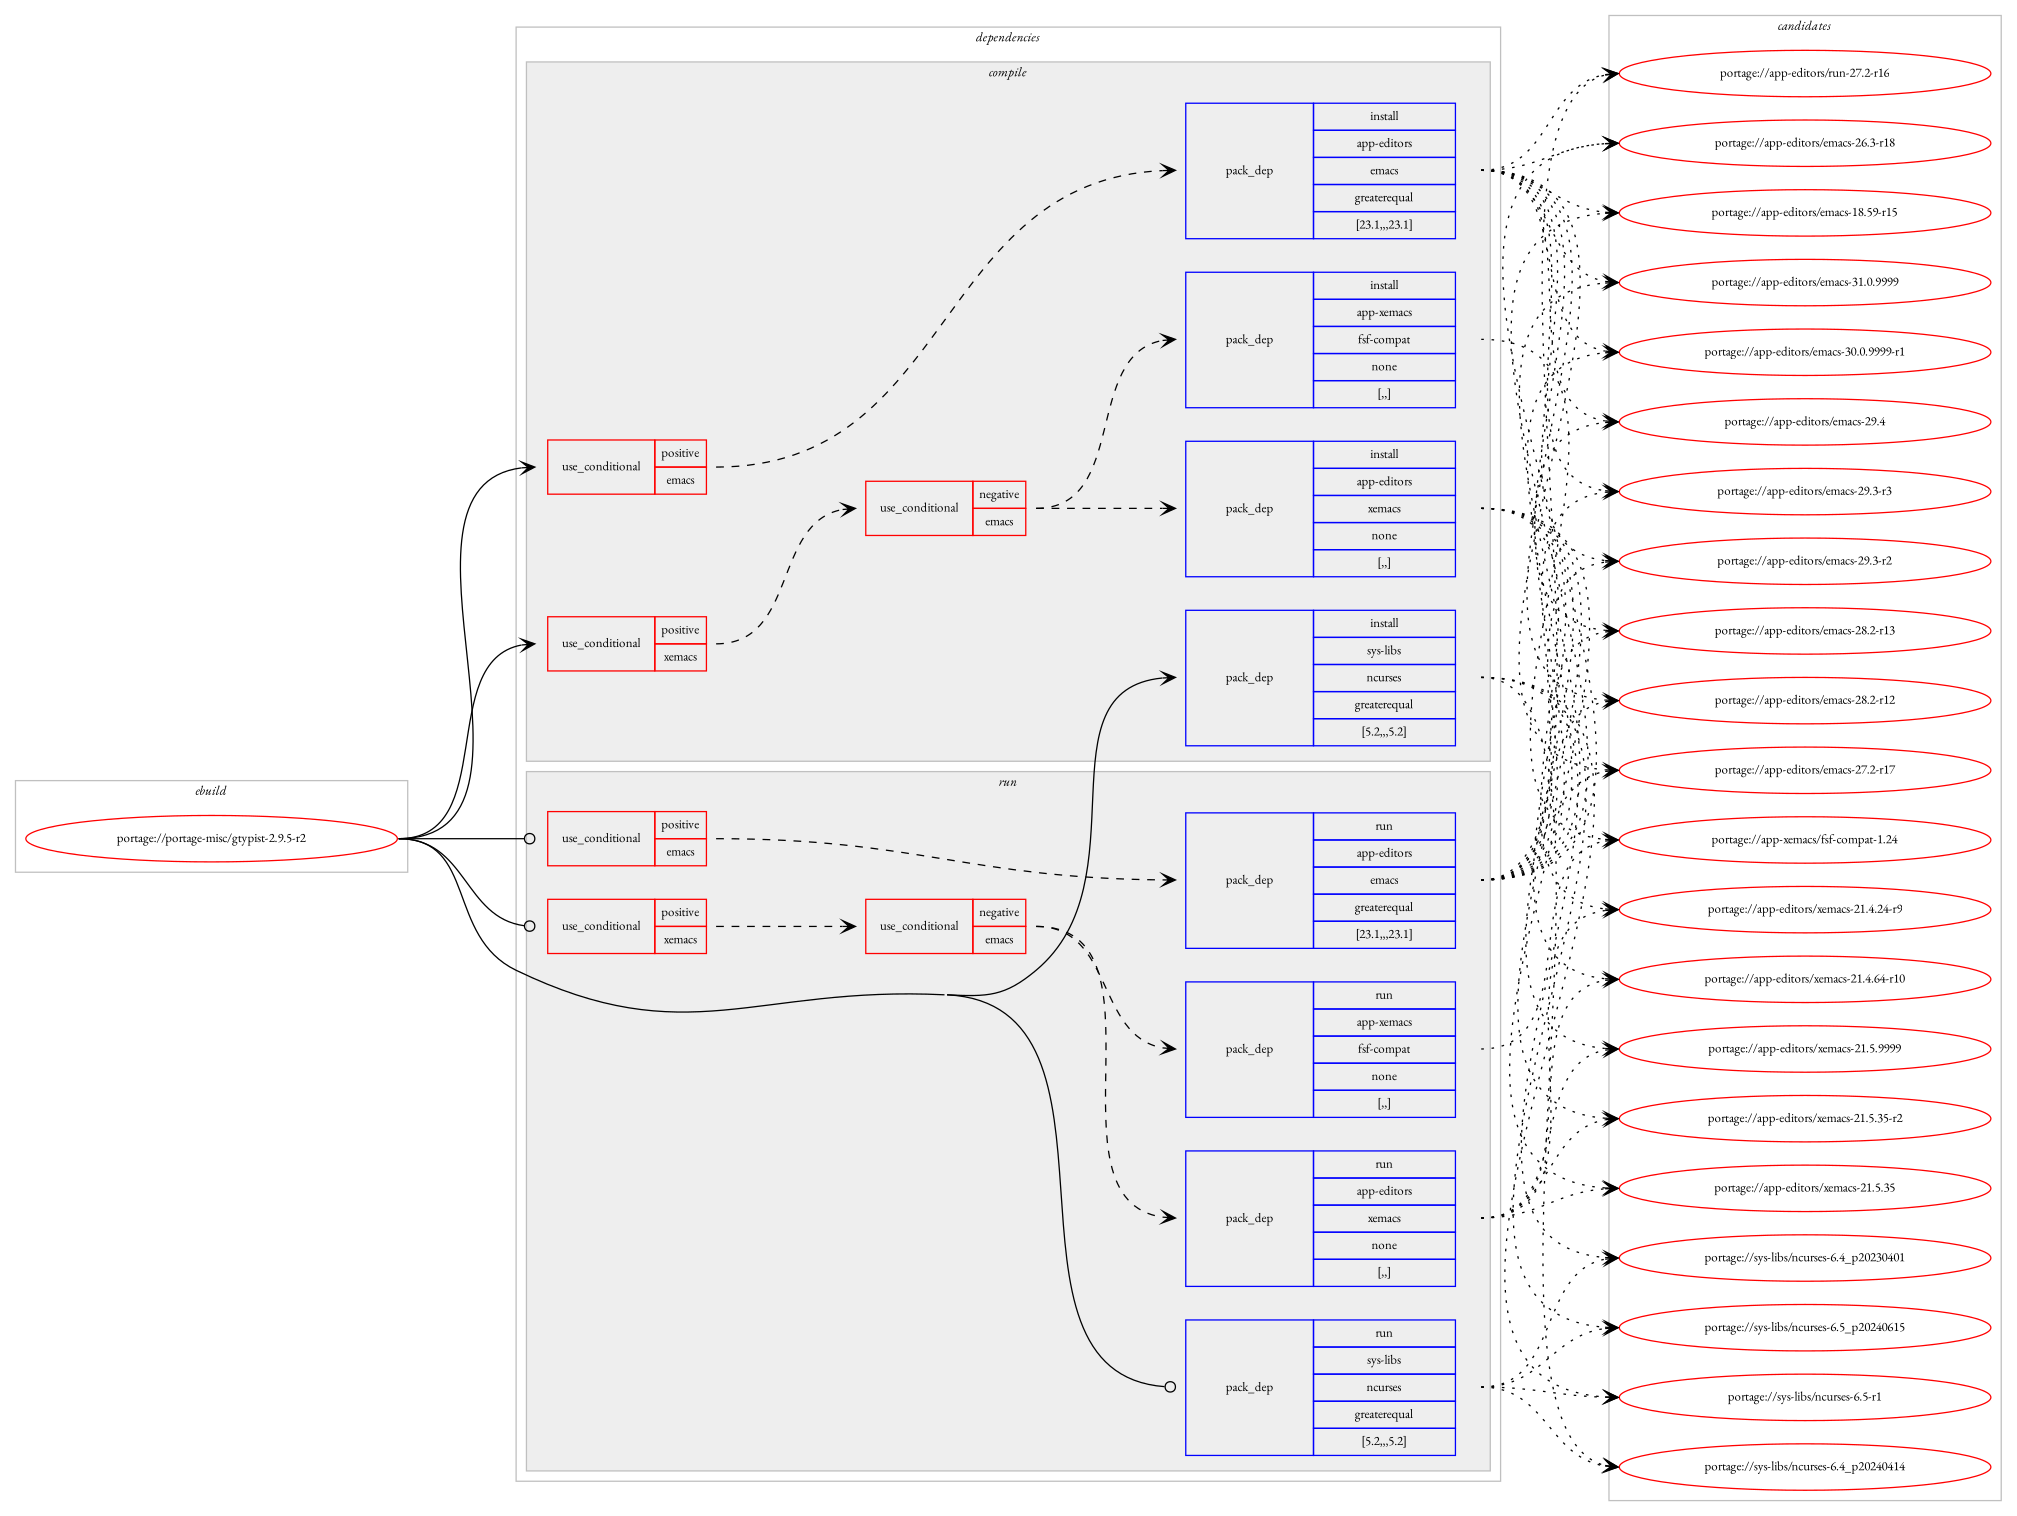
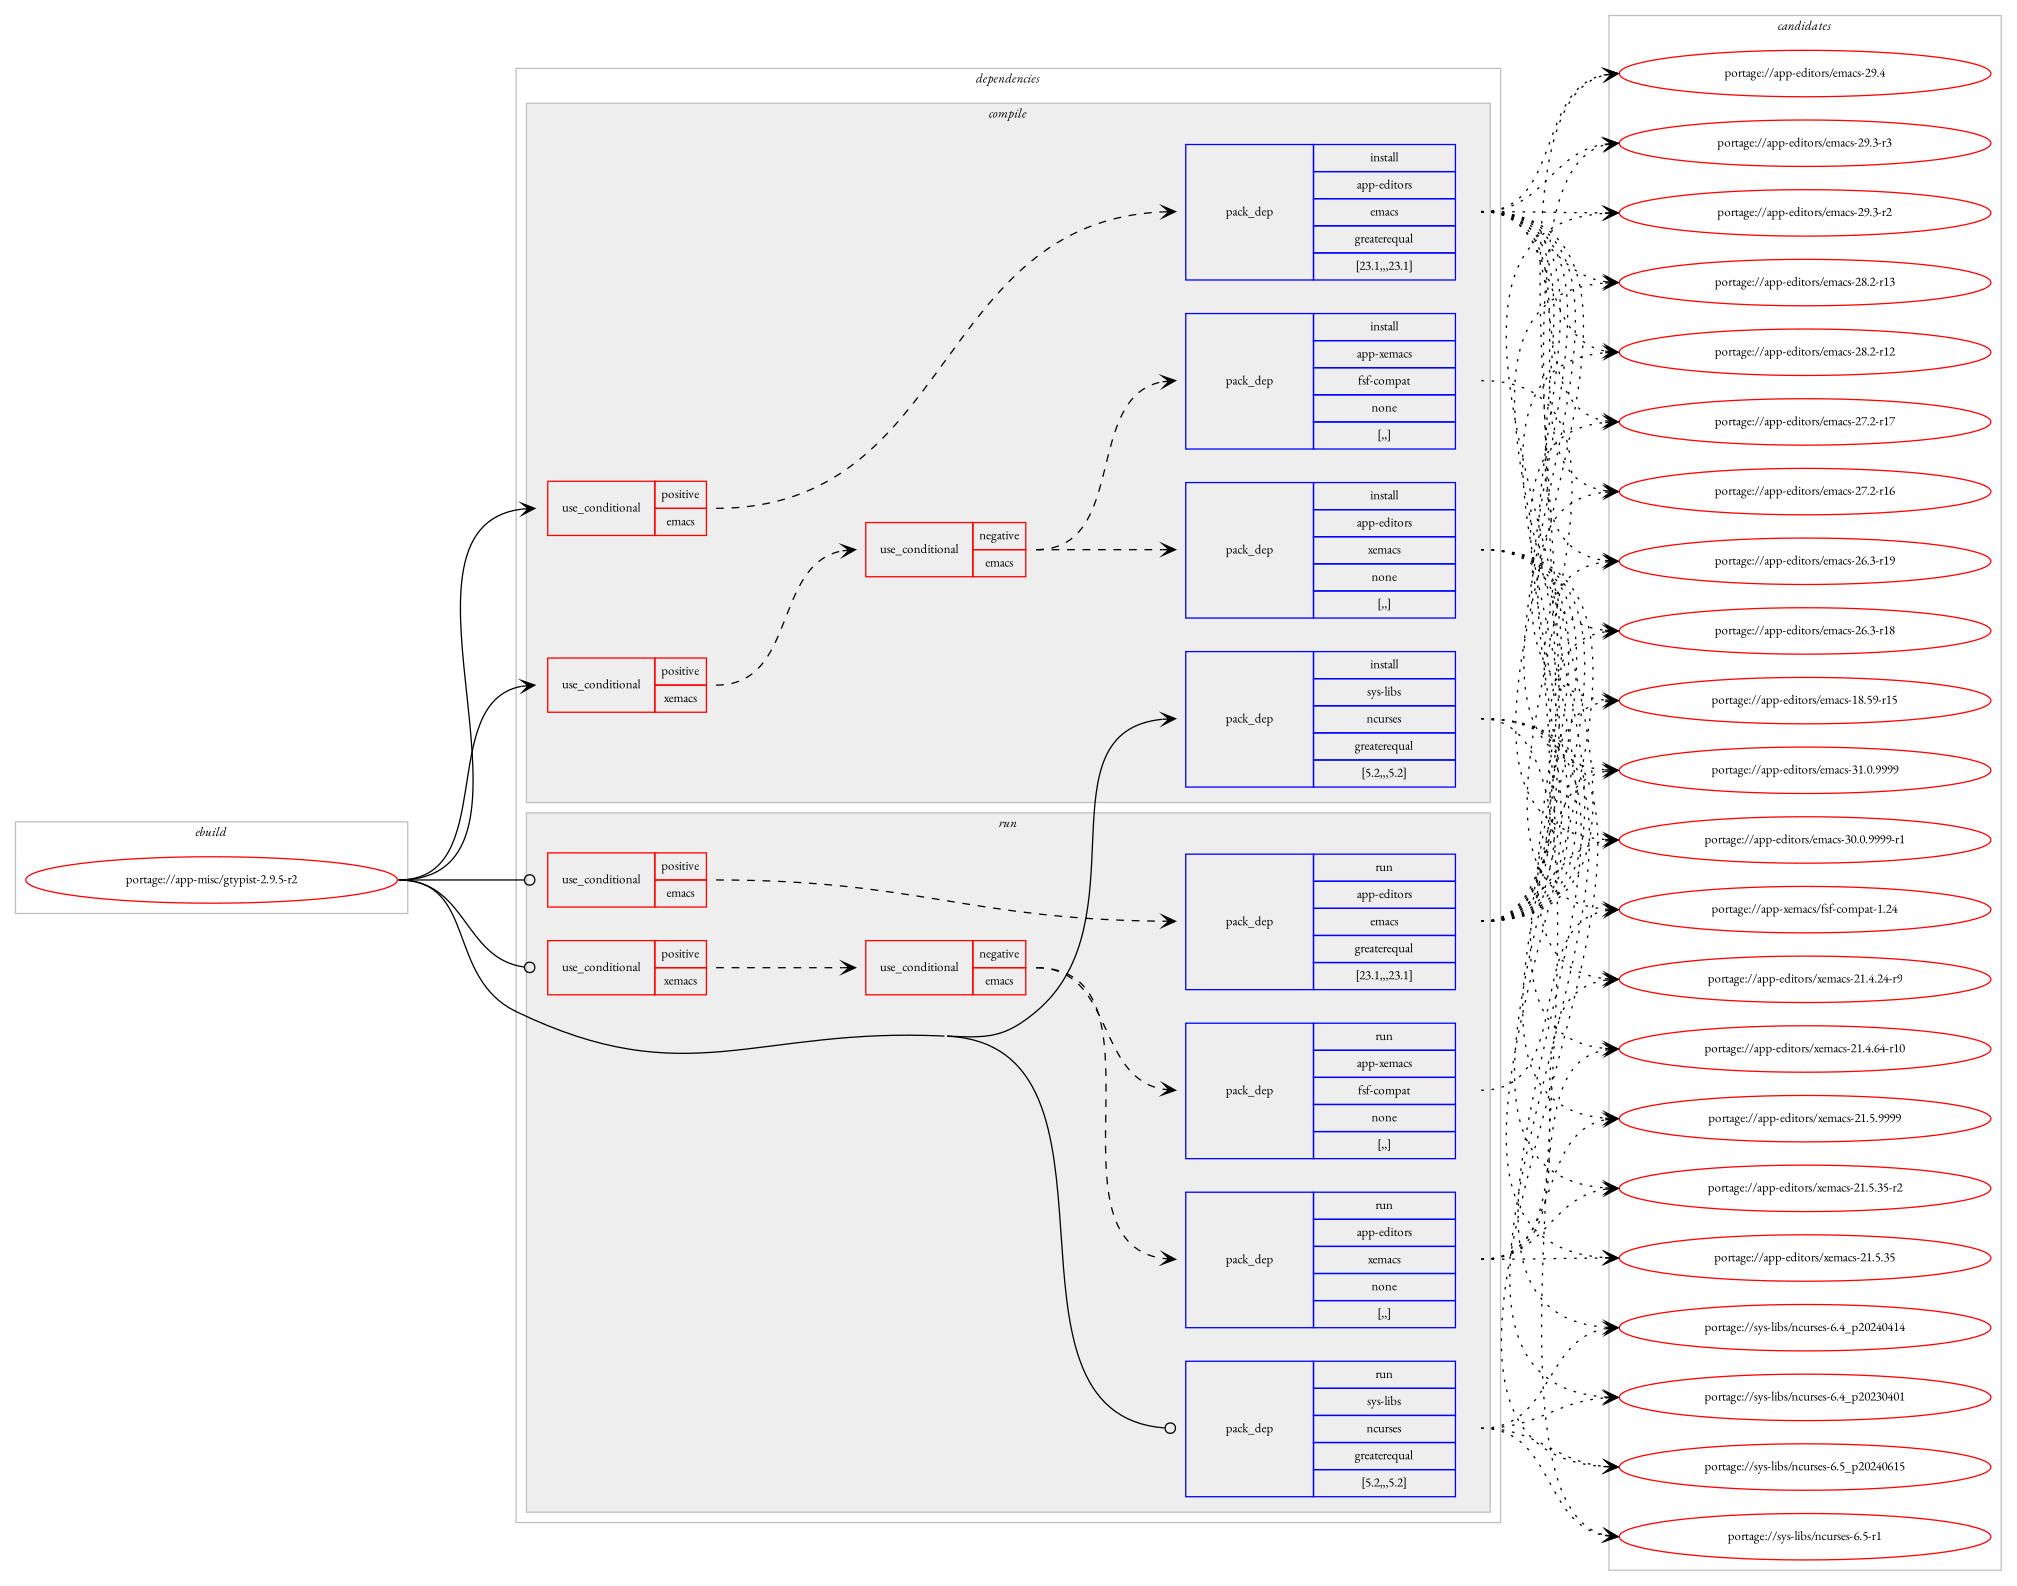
node "portage://app-editors/run-27.2-r16": label "portage://app-editors/run-27.2-r16" -> "portage://app-editors/emacs-27.2-r16"
node "portage://app-editors/emacs-26.3-r19": added
node "portage://portage-misc/gtypist-2.9.5-r2": label "portage://portage-misc/gtypist-2.9.5-r2" -> "portage://app-misc/gtypist-2.9.5-r2"
